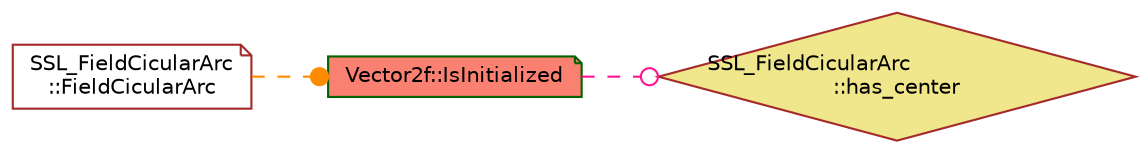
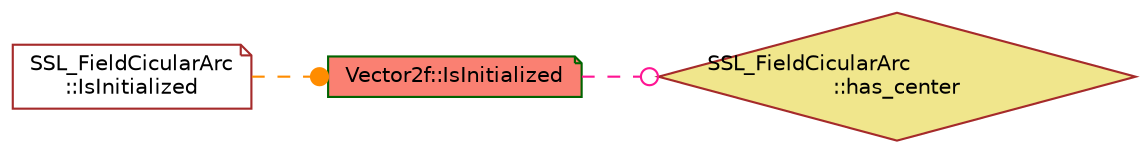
node "SSL_FieldCicularArc ::FieldCicularArc": label "SSL_FieldCicularArc ::FieldCicularArc" -> "SSL_FieldCicularArc ::IsInitialized"
